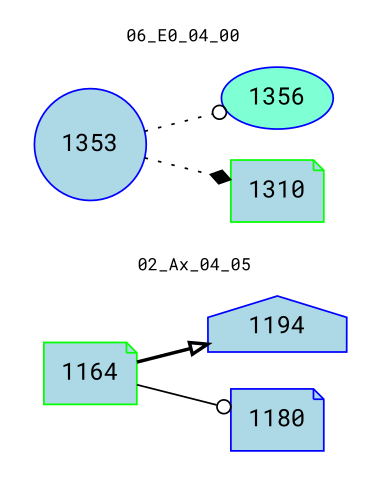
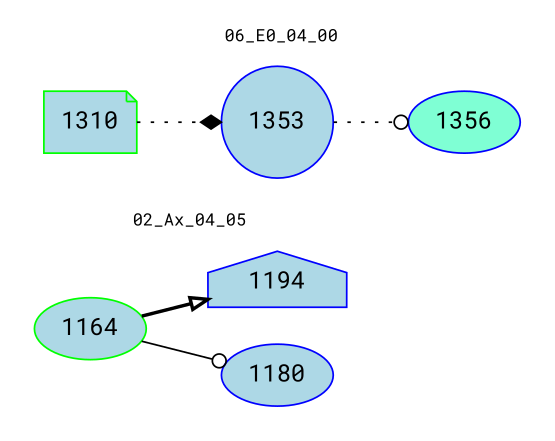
edge "1353" -> "1310": reversed
node "1164": shape note -> ellipse
node "1180": shape note -> ellipse
